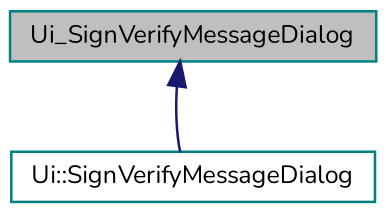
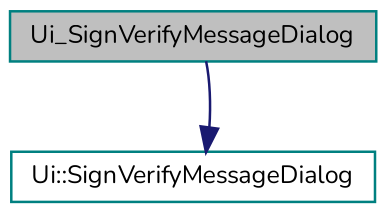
edge "Ui::SignVerifyMessageDialog" -> "Ui_SignVerifyMessageDialog": reversed
